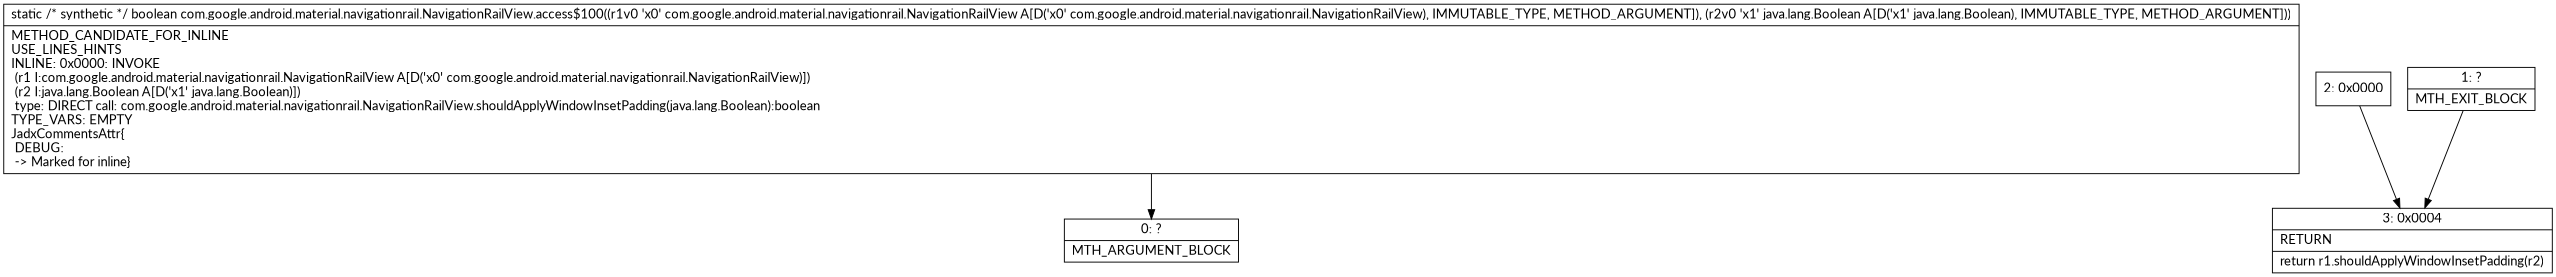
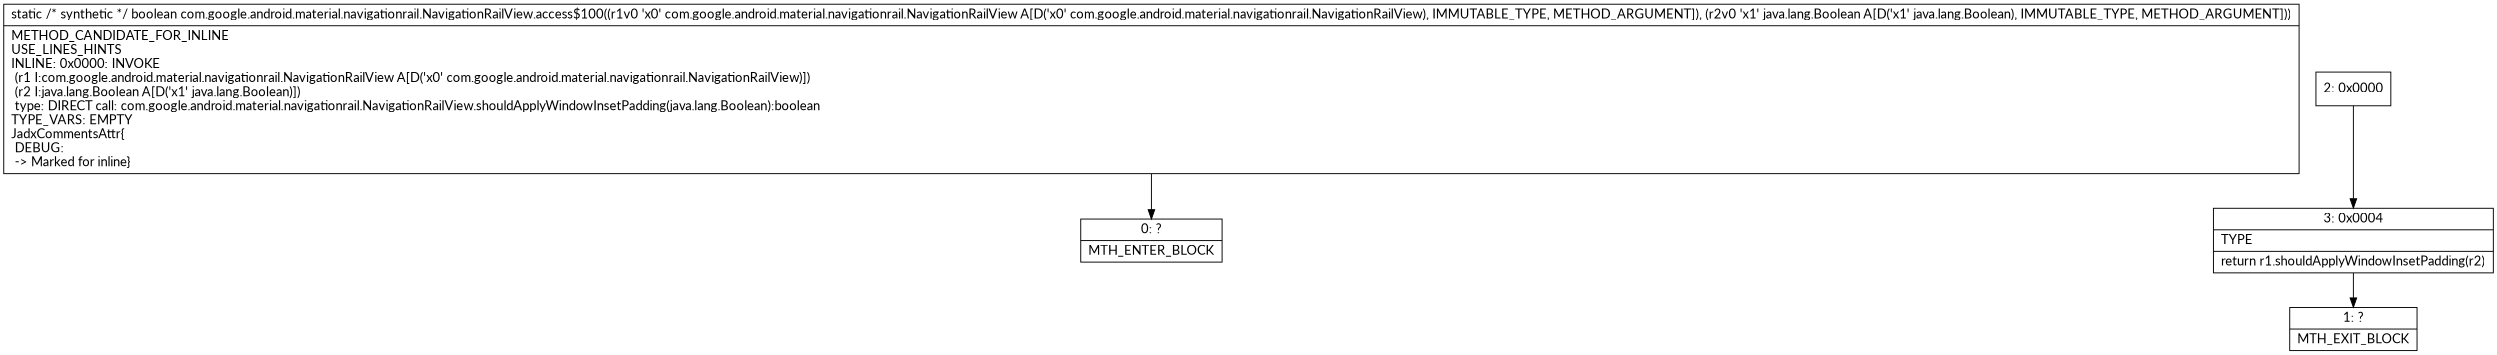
edge "1: ?" -> "3: 0x0004": reversed
node "3: 0x0004": text "RETURN" -> "TYPE"
node "0: ?": text "MTH_ARGUMENT_BLOCK" -> "MTH_ENTER_BLOCK"
